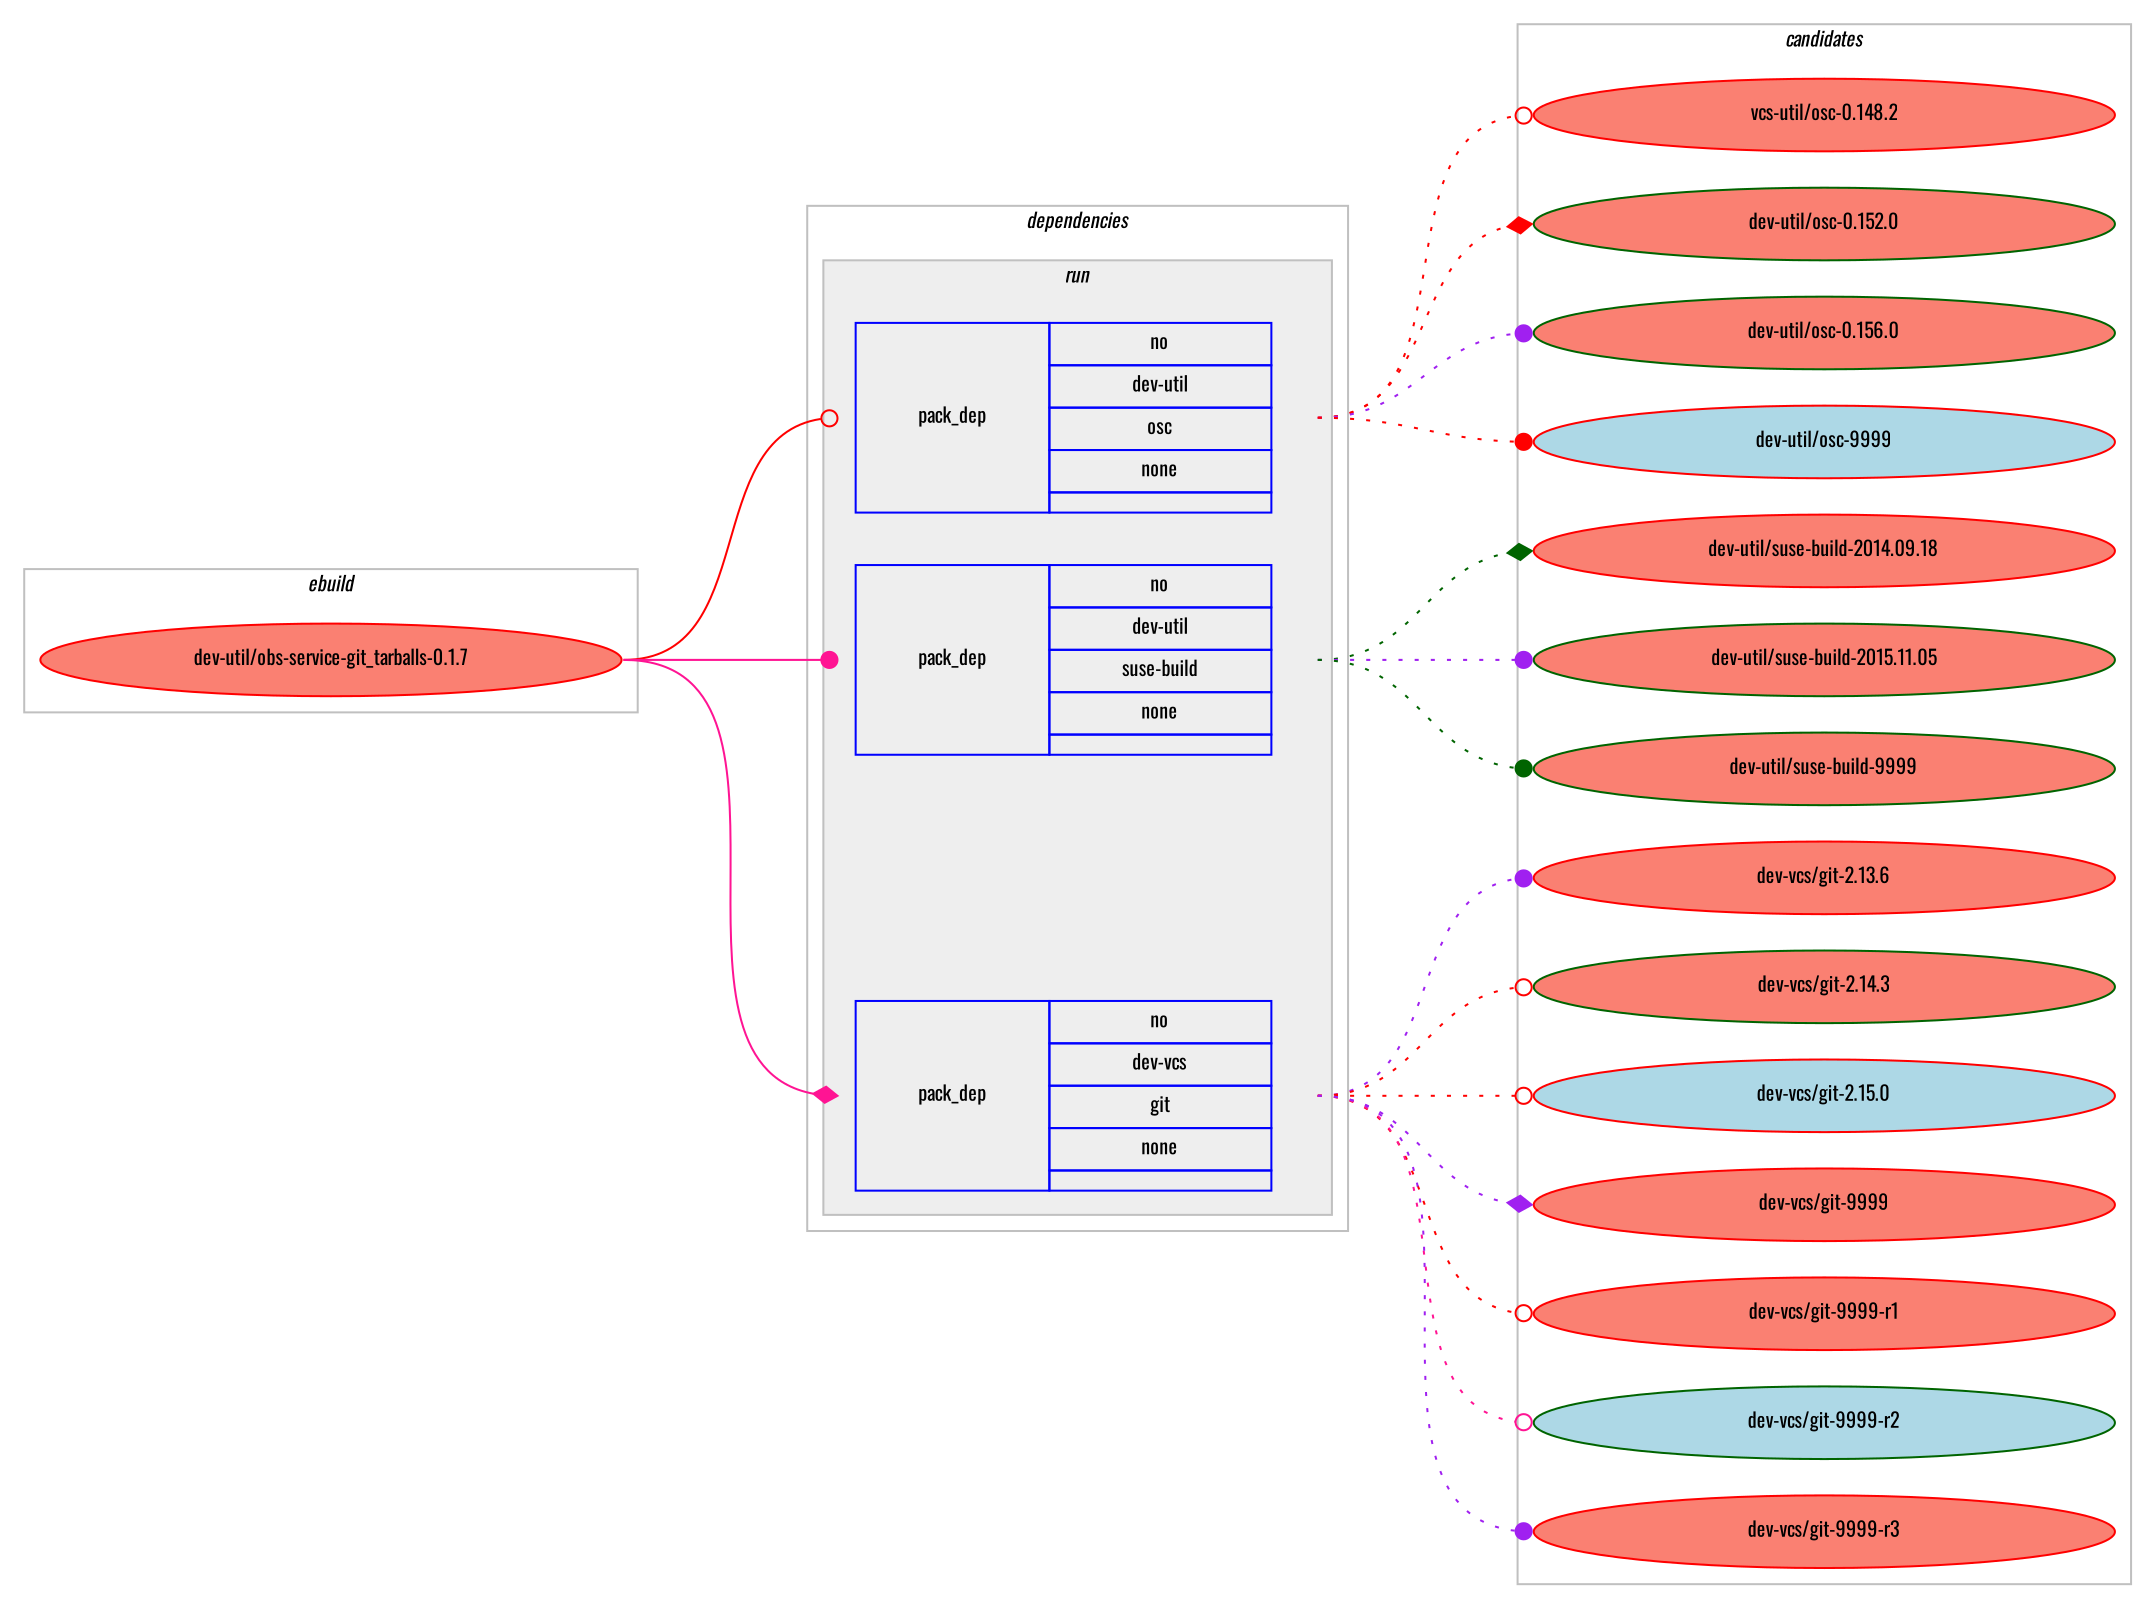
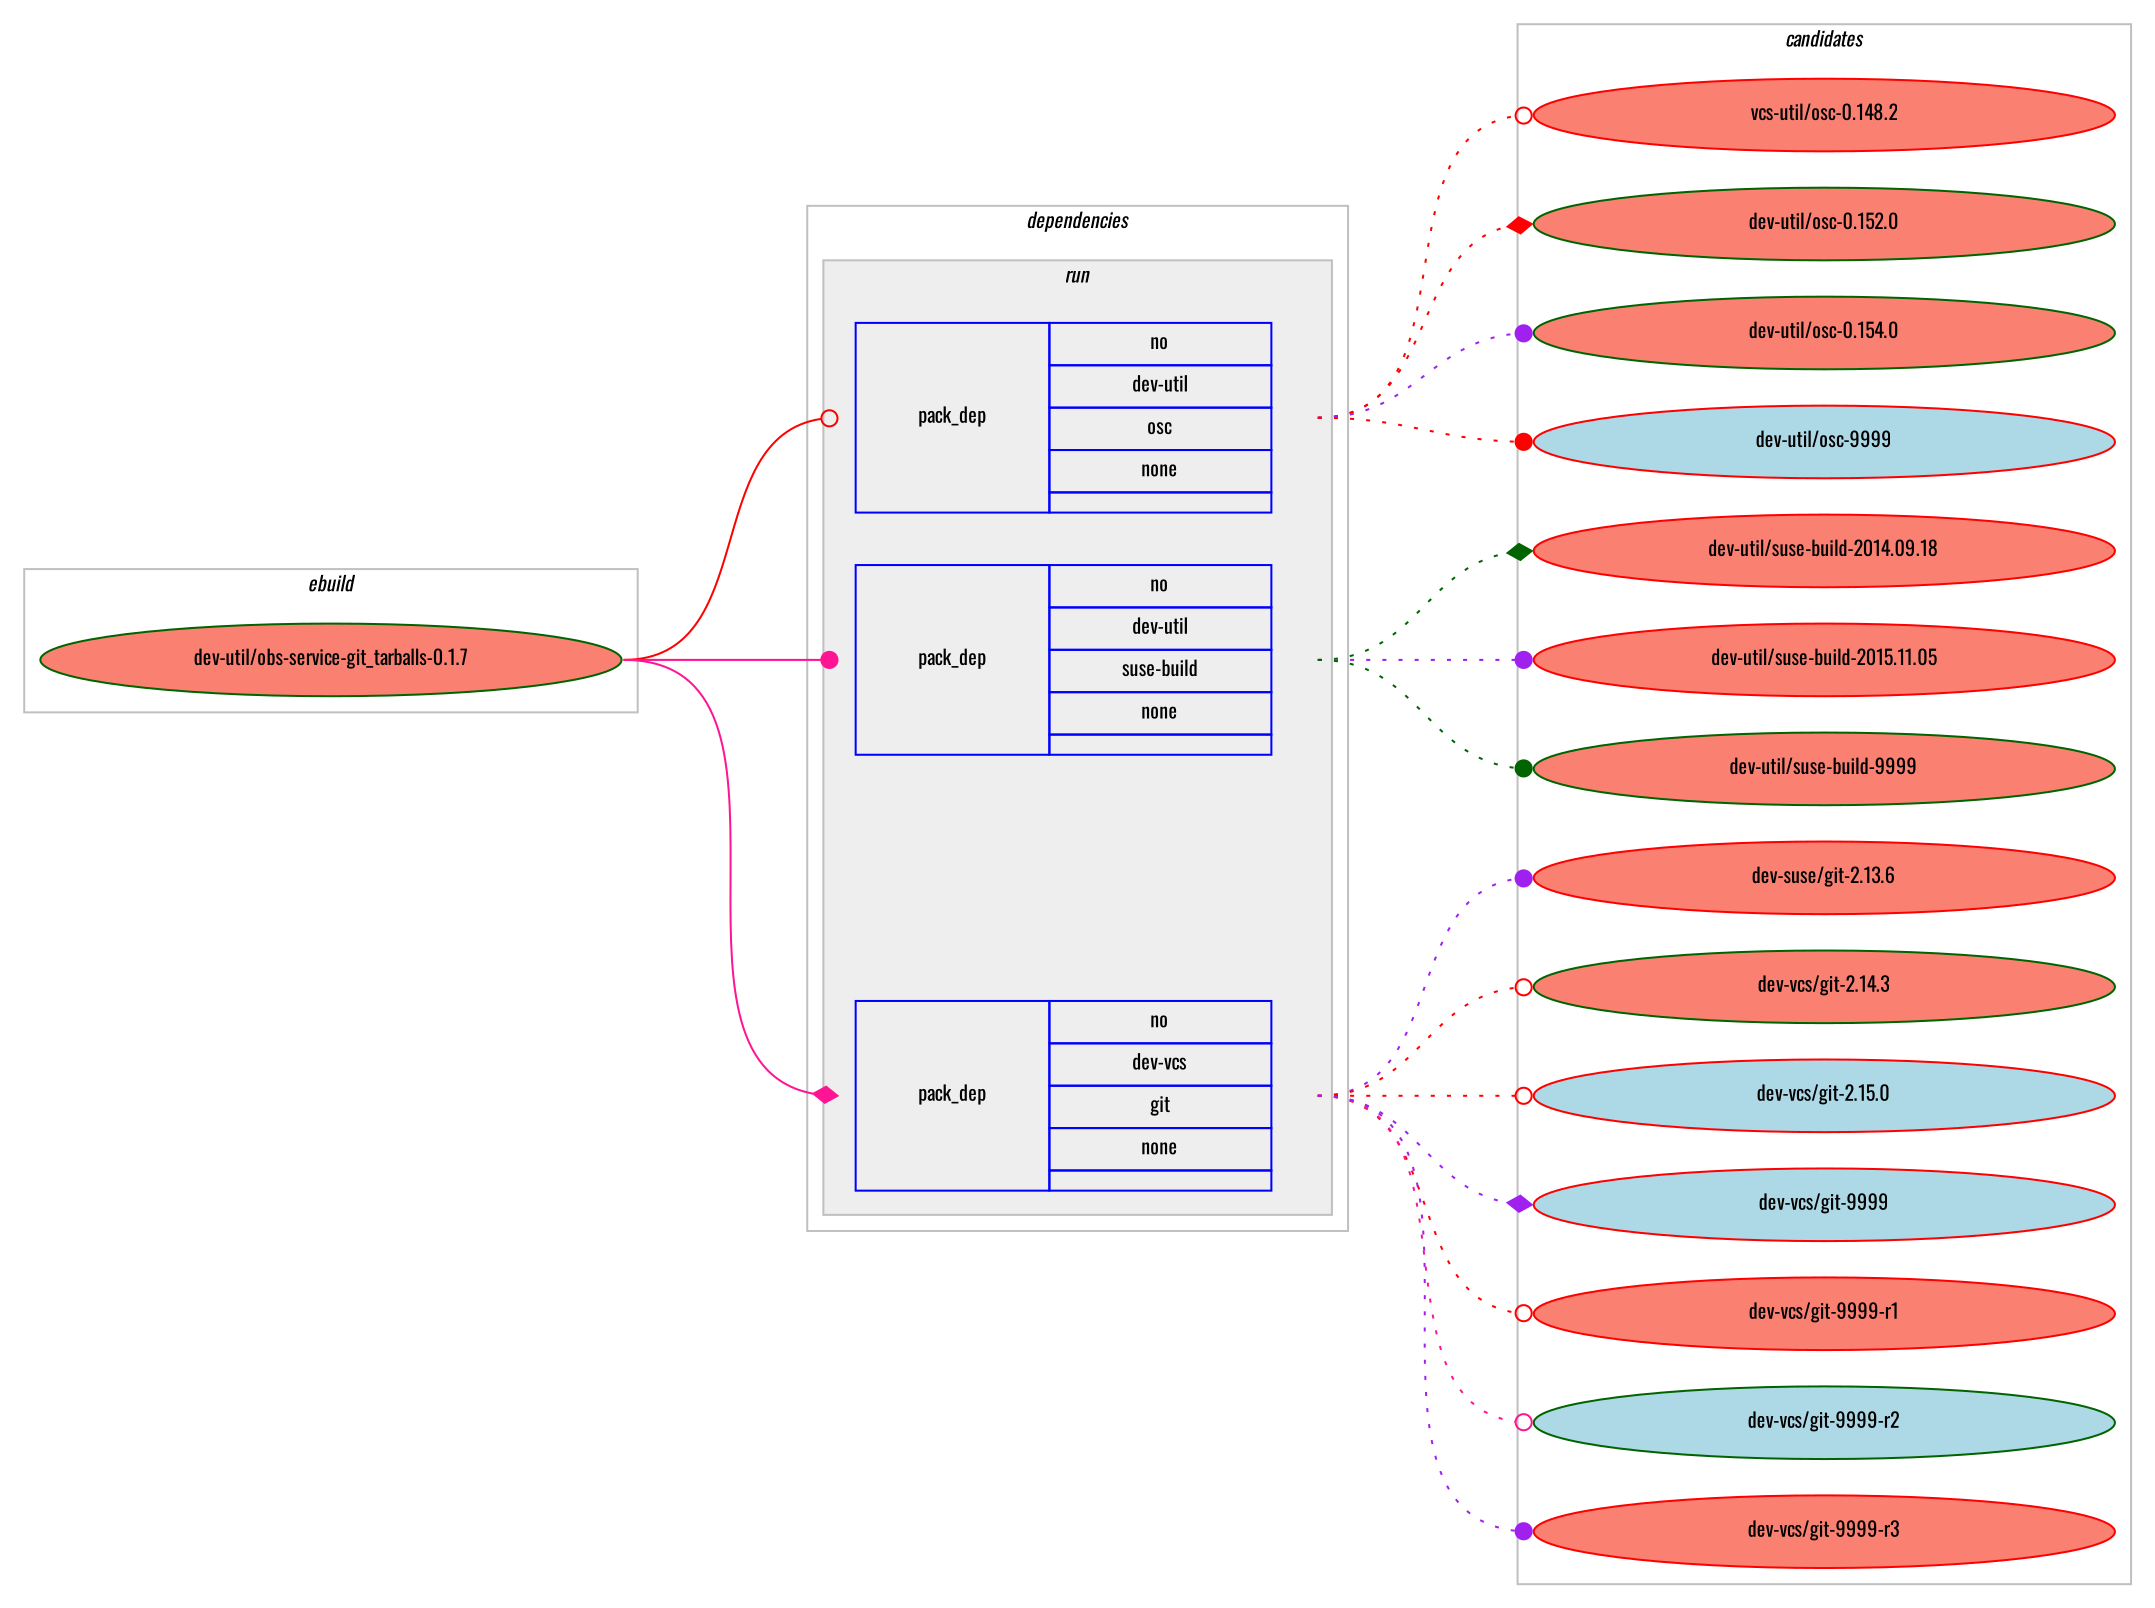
node "dev-util/osc-0.156.0": label "dev-util/osc-0.156.0" -> "dev-util/osc-0.154.0"
node "dev-util/obs-service-git_tarballs-0.1.7": color red -> darkgreen
node "dev-util/suse-build-2015.11.05": color darkgreen -> red
node "dev-vcs/git-2.13.6": label "dev-vcs/git-2.13.6" -> "dev-suse/git-2.13.6"
node "dev-vcs/git-9999": fillcolor salmon -> lightblue
